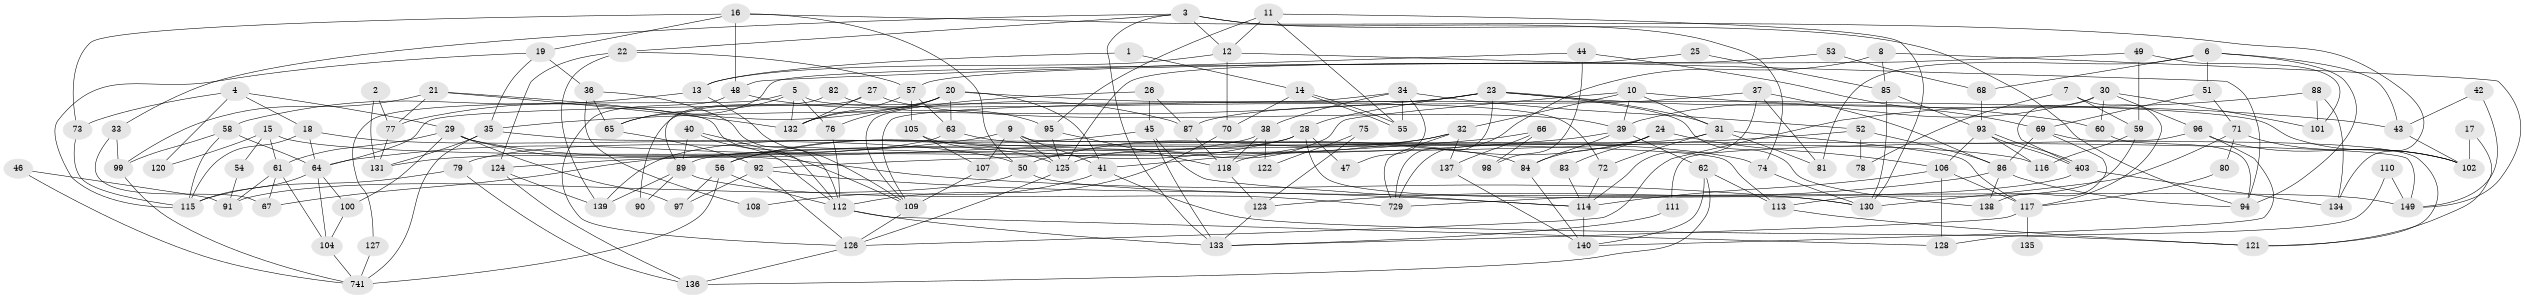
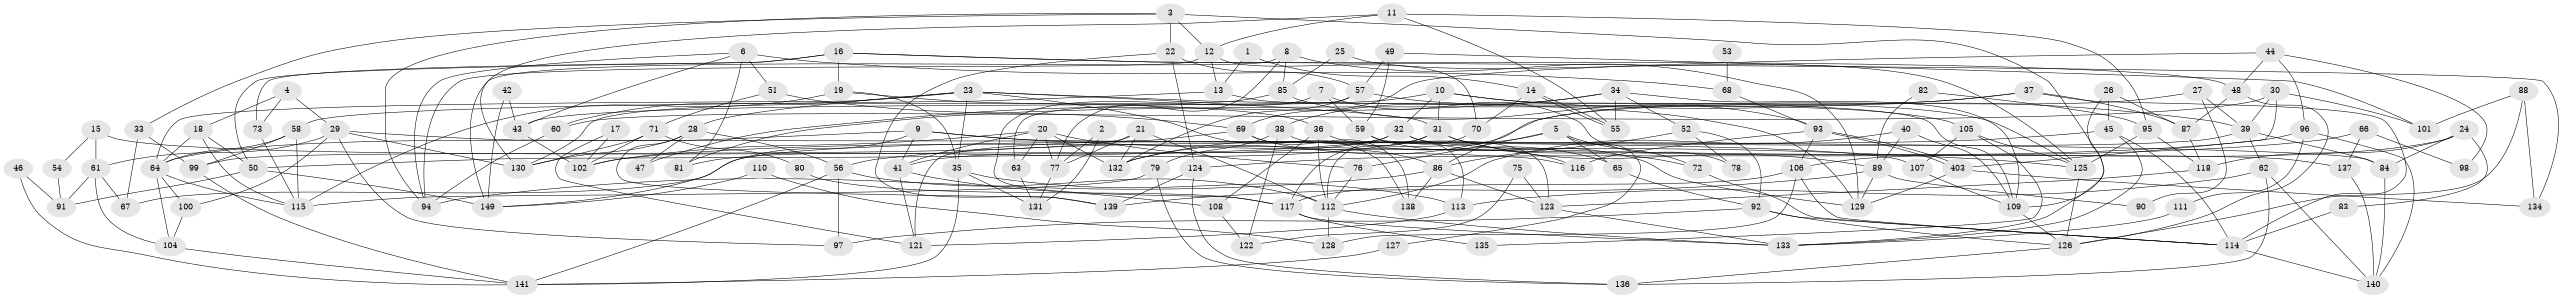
edge "53" -- "65": removed
edge "8" -- "77": added
edge "30" -- "96": now "44" -- "96"
edge "38" -- "118": now "38" -- "123"
node "120": removed
node "74": removed
node "729": label "729" -> "129"
edge "108" -- "122": added
edge "105" -- "135": added
node "741": label "741" -> "141"
